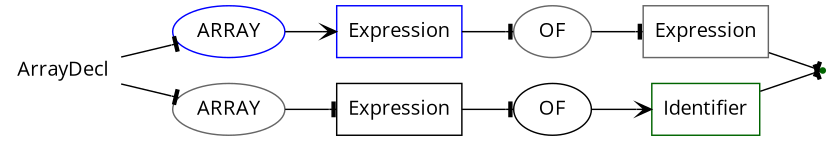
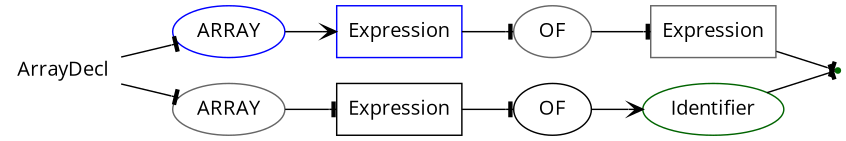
node "Identifier": shape box -> ellipse
